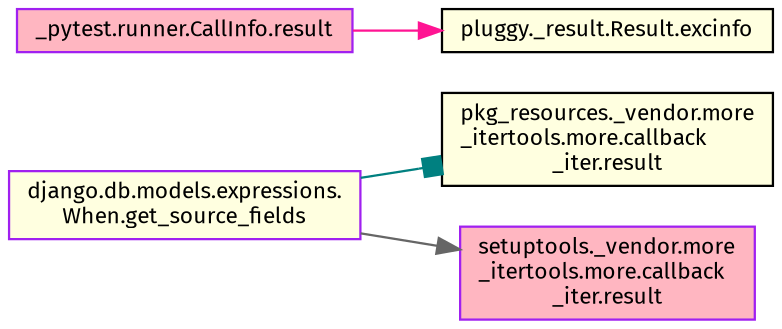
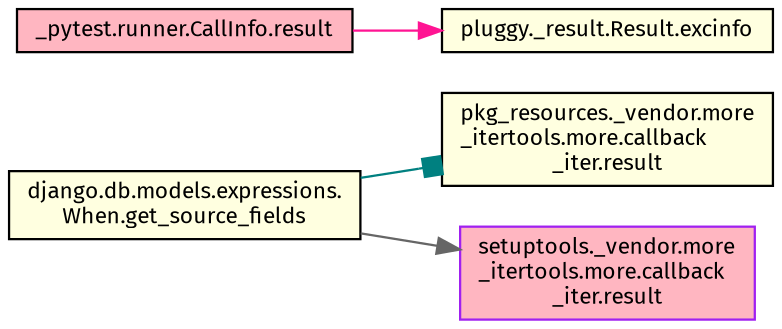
node "_pytest.runner.CallInfo.result": color purple -> black
node "django.db.models.expressions. When.get_source_fields": color purple -> black
